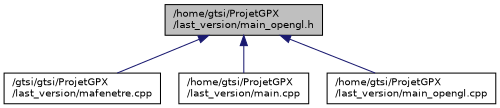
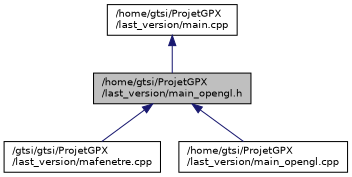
edge "/home/gtsi/ProjetGPX /last_version/main.cpp" -> "/home/gtsi/ProjetGPX /last_version/main_opengl.h": reversed
